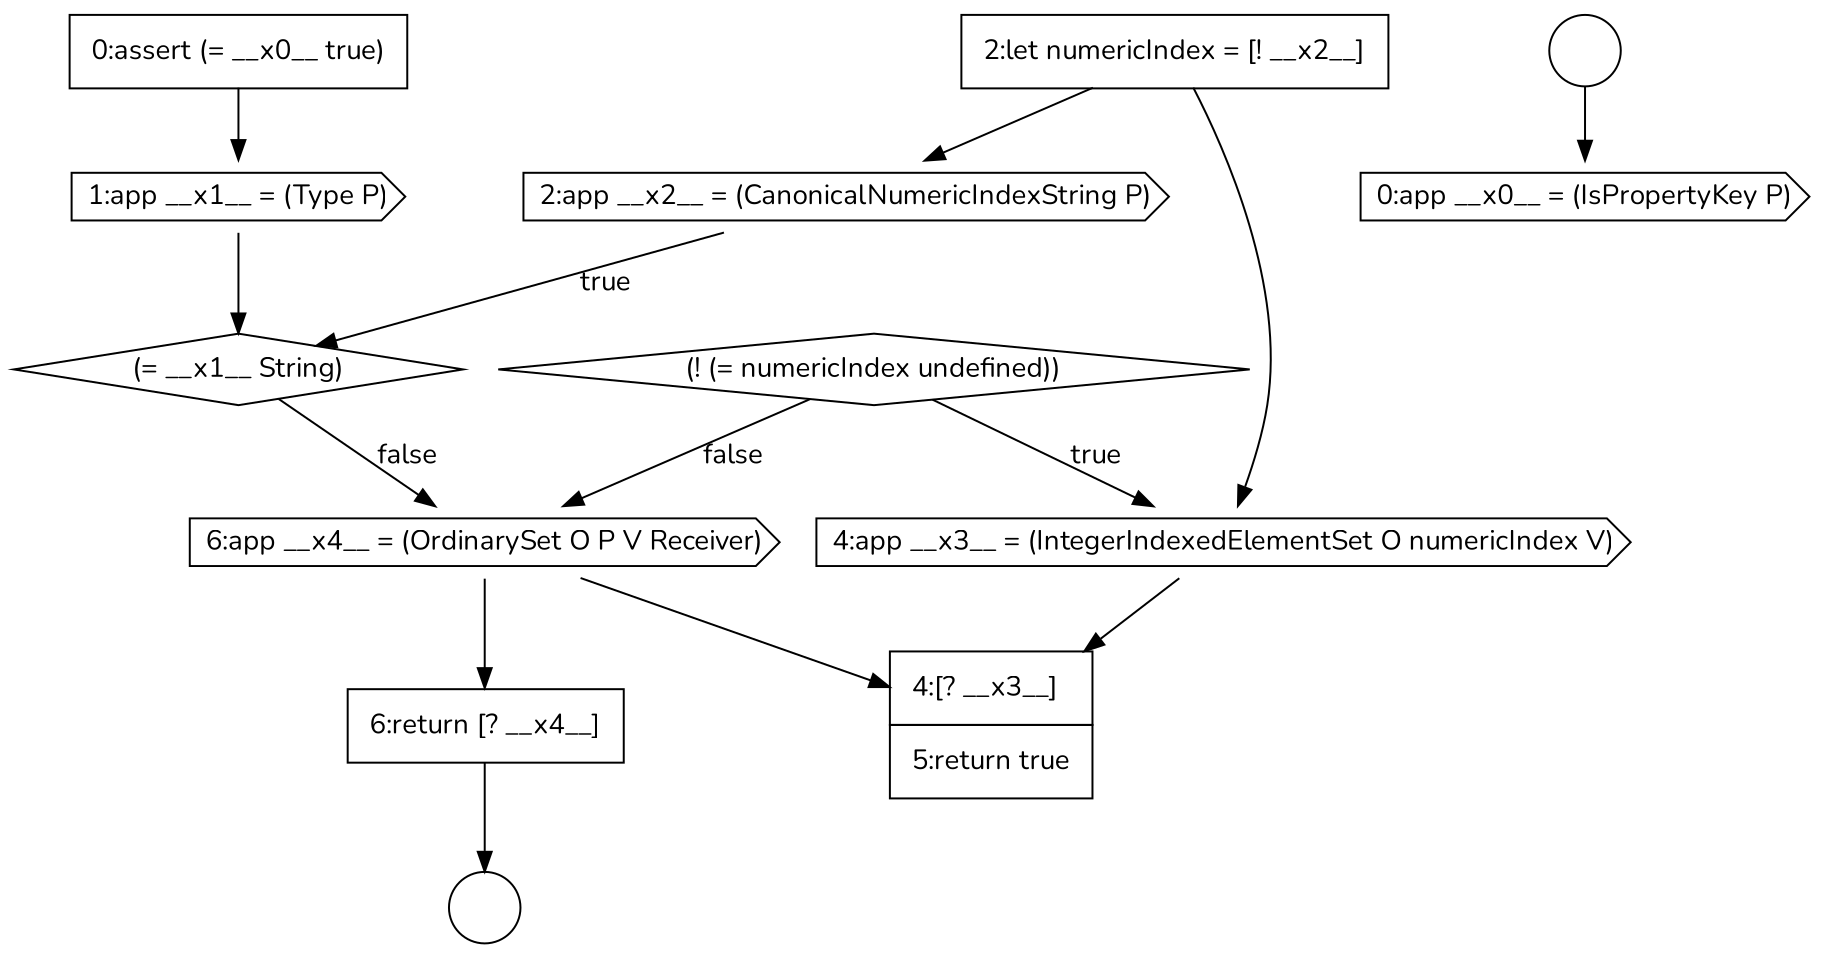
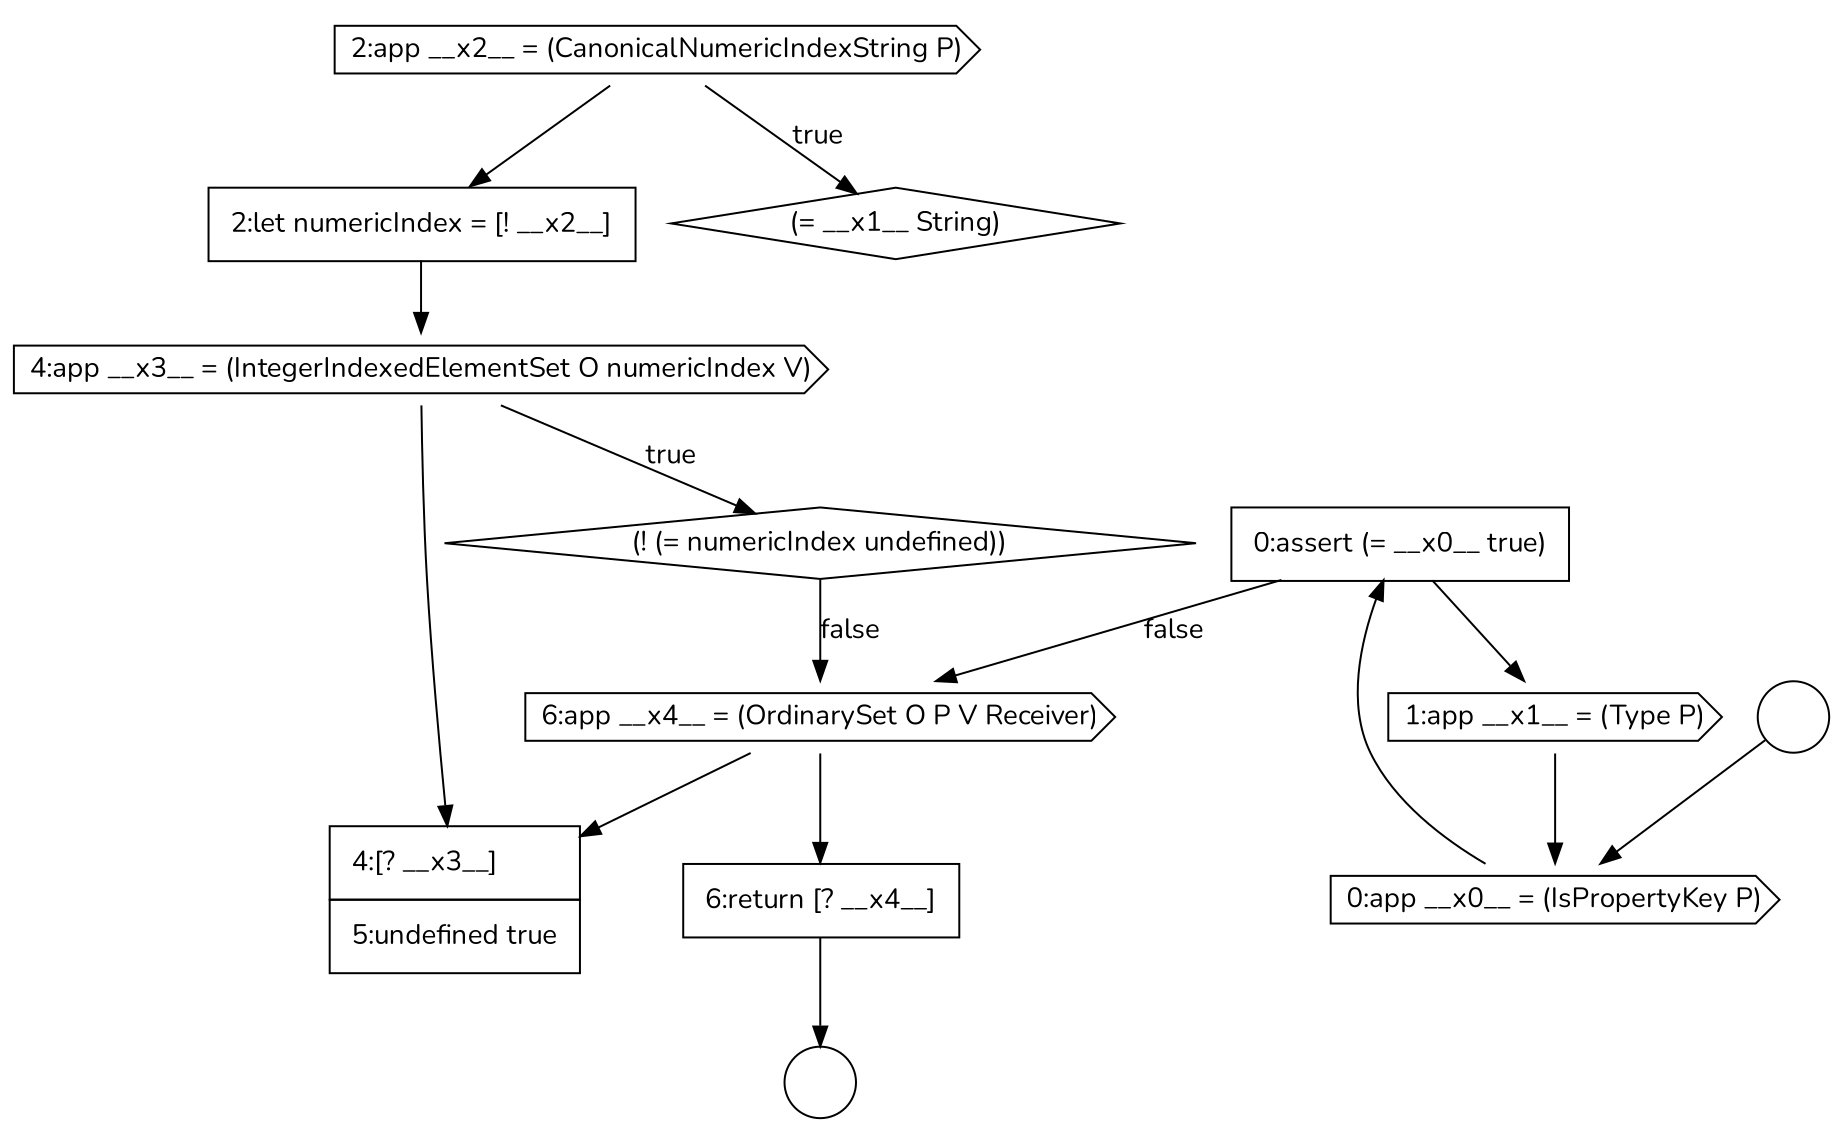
edge "2:let numericIndex = [! __x2__]" -> "2:app __x2__ = (CanonicalNumericIndexString P)": reversed
edge "1:app __x1__ = (Type P)" -> "(= __x1__ String)": now "1:app __x1__ = (Type P)" -> "0:app __x0__ = (IsPropertyKey P)"
edge "(= __x1__ String)" -> "6:app __x4__ = (OrdinarySet O P V Receiver)": now "0:assert (= __x0__ true)" -> "6:app __x4__ = (OrdinarySet O P V Receiver)"
edge "(! (= numericIndex undefined))" -> "4:app __x3__ = (IntegerIndexedElementSet O numericIndex V)": reversed
edge "0:app __x0__ = (IsPropertyKey P)" -> "0:assert (= __x0__ true)": added
node "4:[? __x3__]": text "5:return true" -> "5:undefined true"
